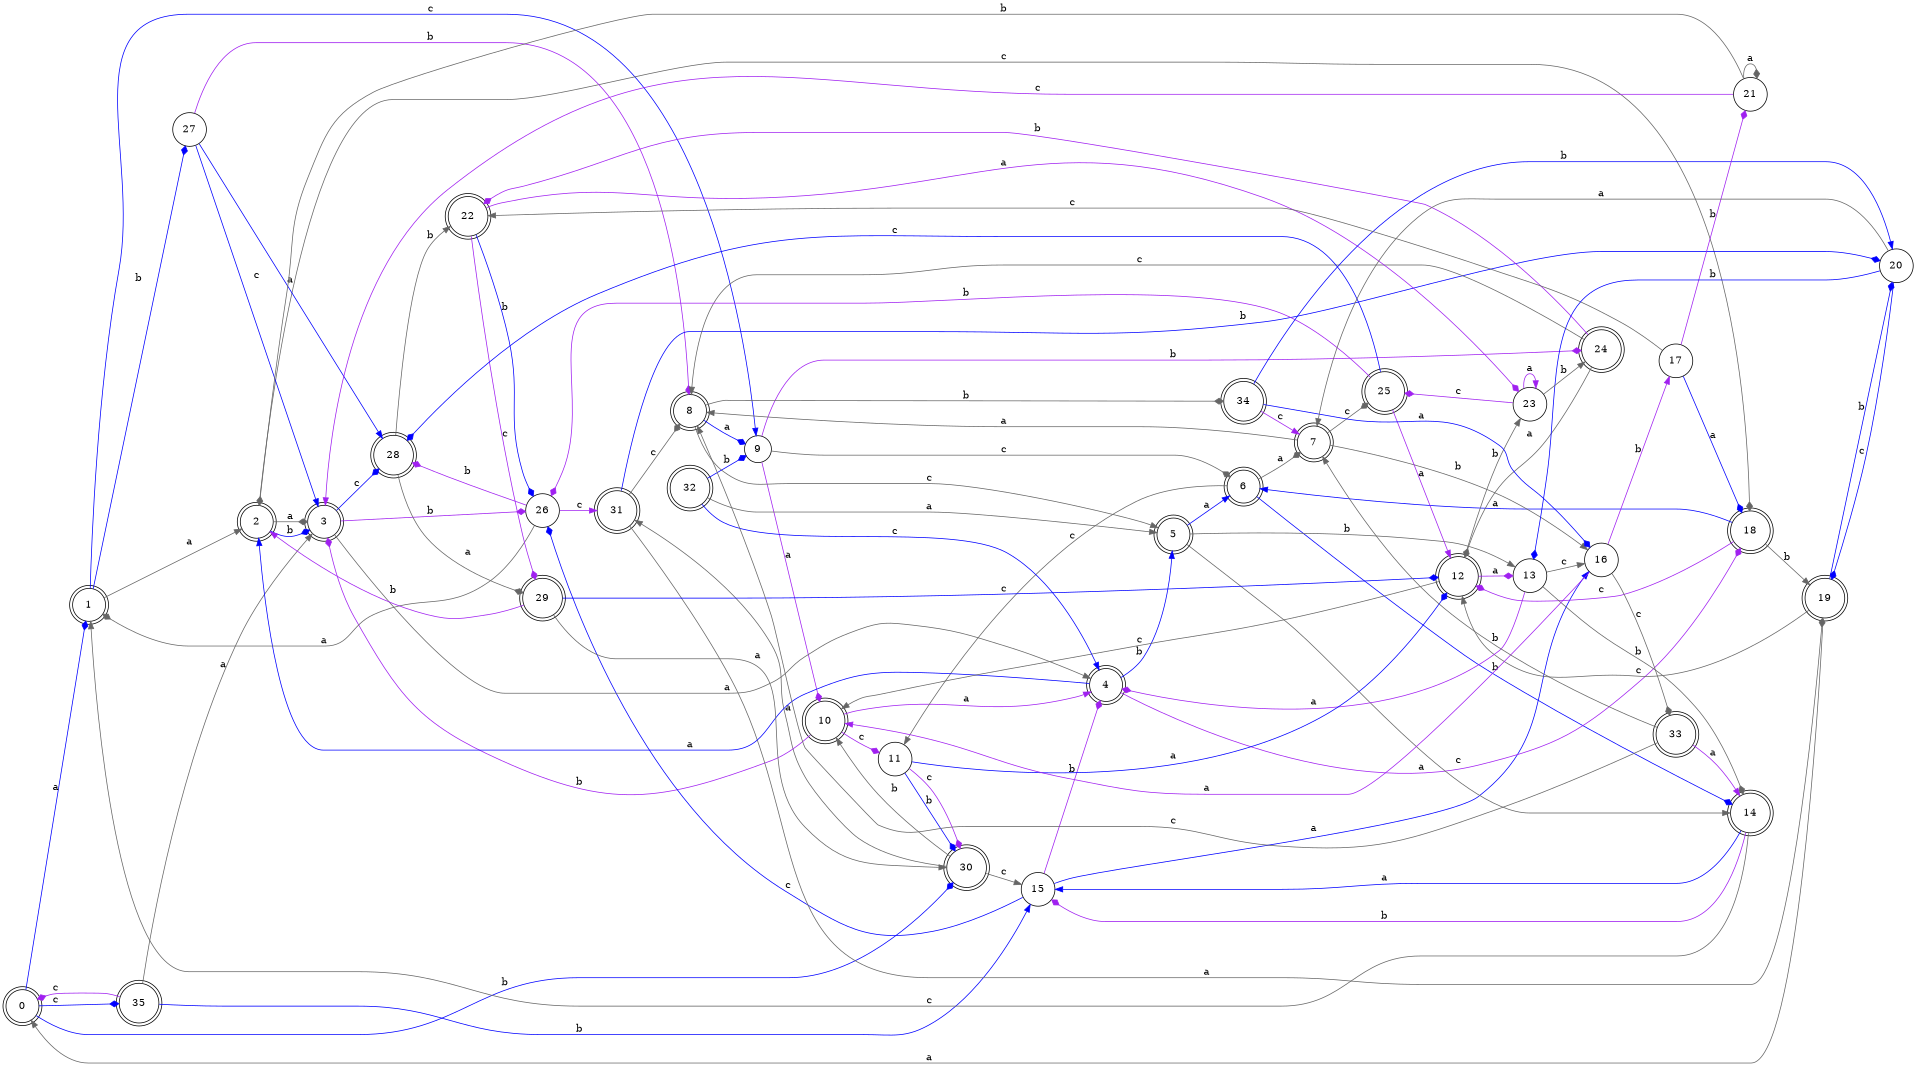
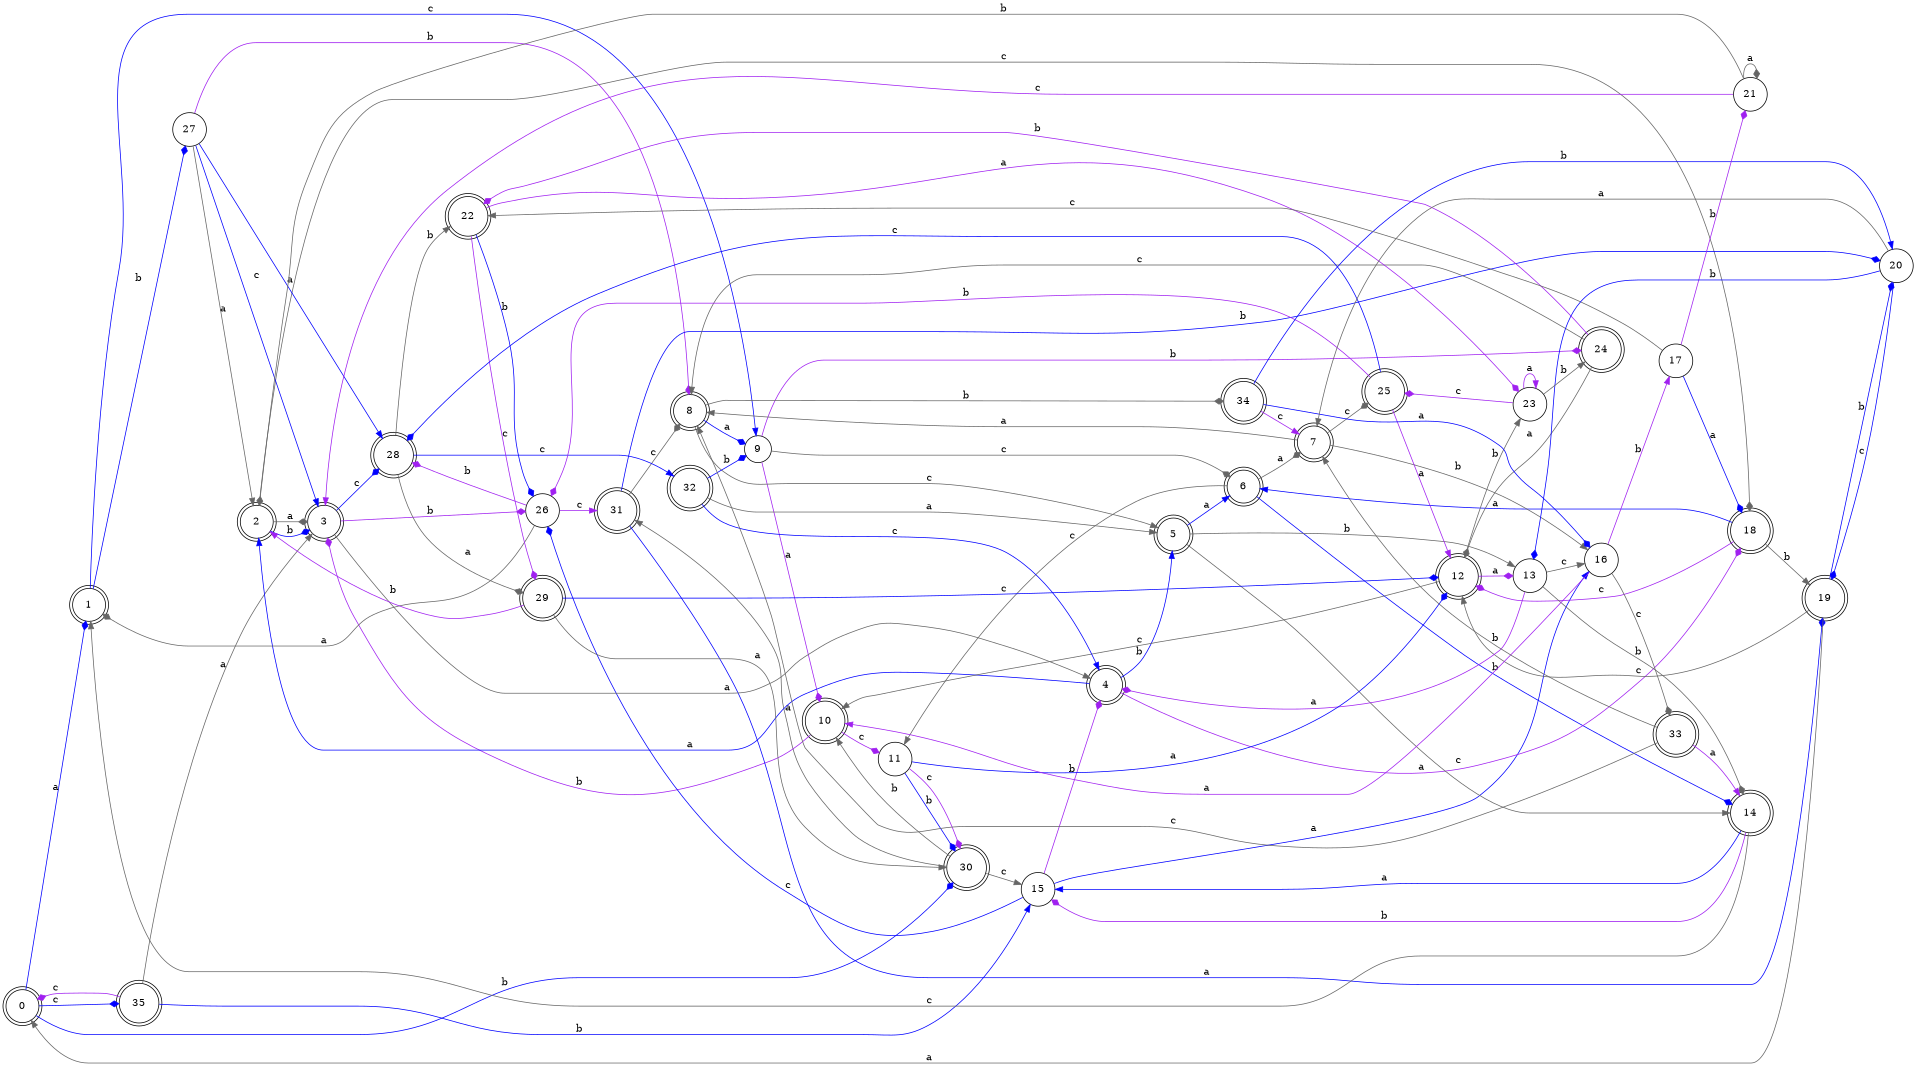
edge "28" -> "32": added, label "c"
edge "1" -> "2": now "27" -> "2"
edge "10" -> "4": removed, label "a"
edge "31" -> "19": color gray40 -> blue
